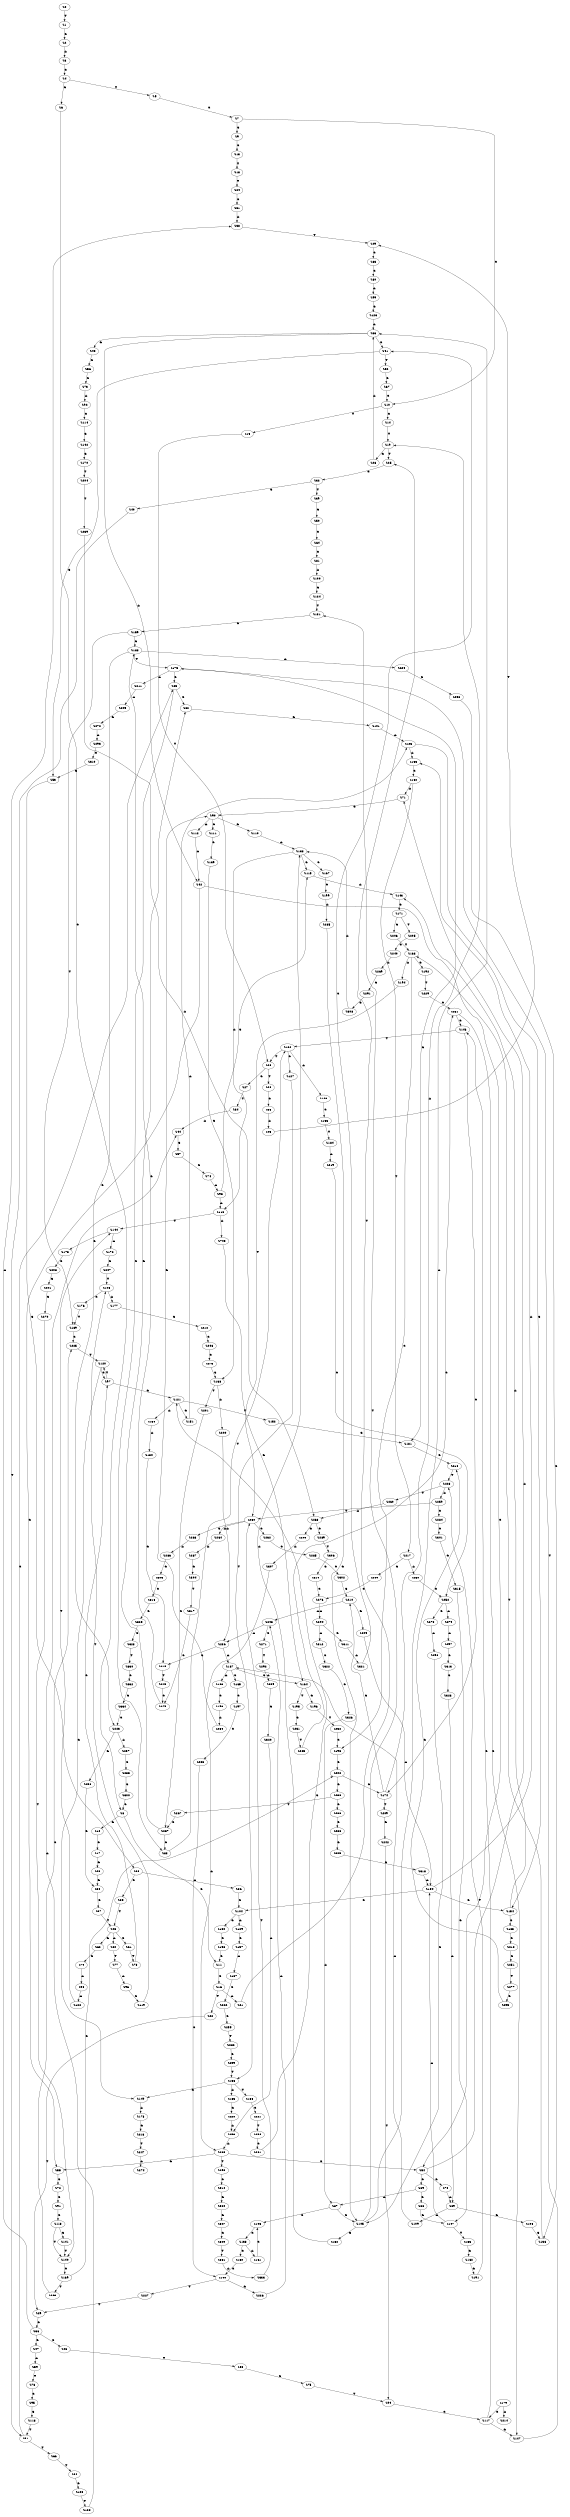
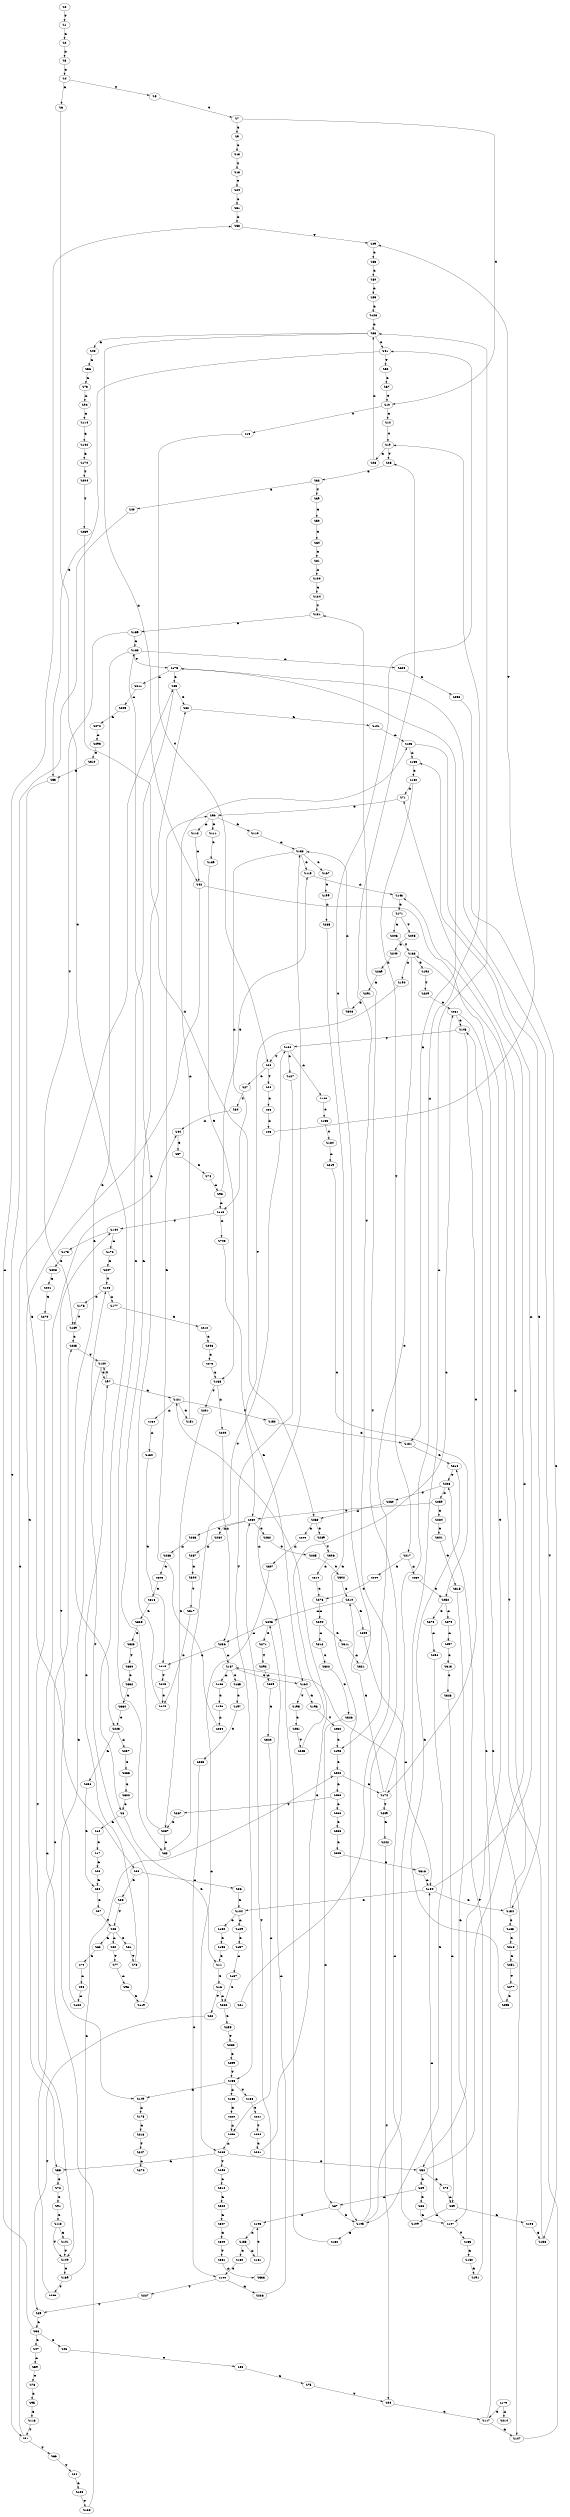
edge "S16" -> "S21": now "S16" -> "S222"
